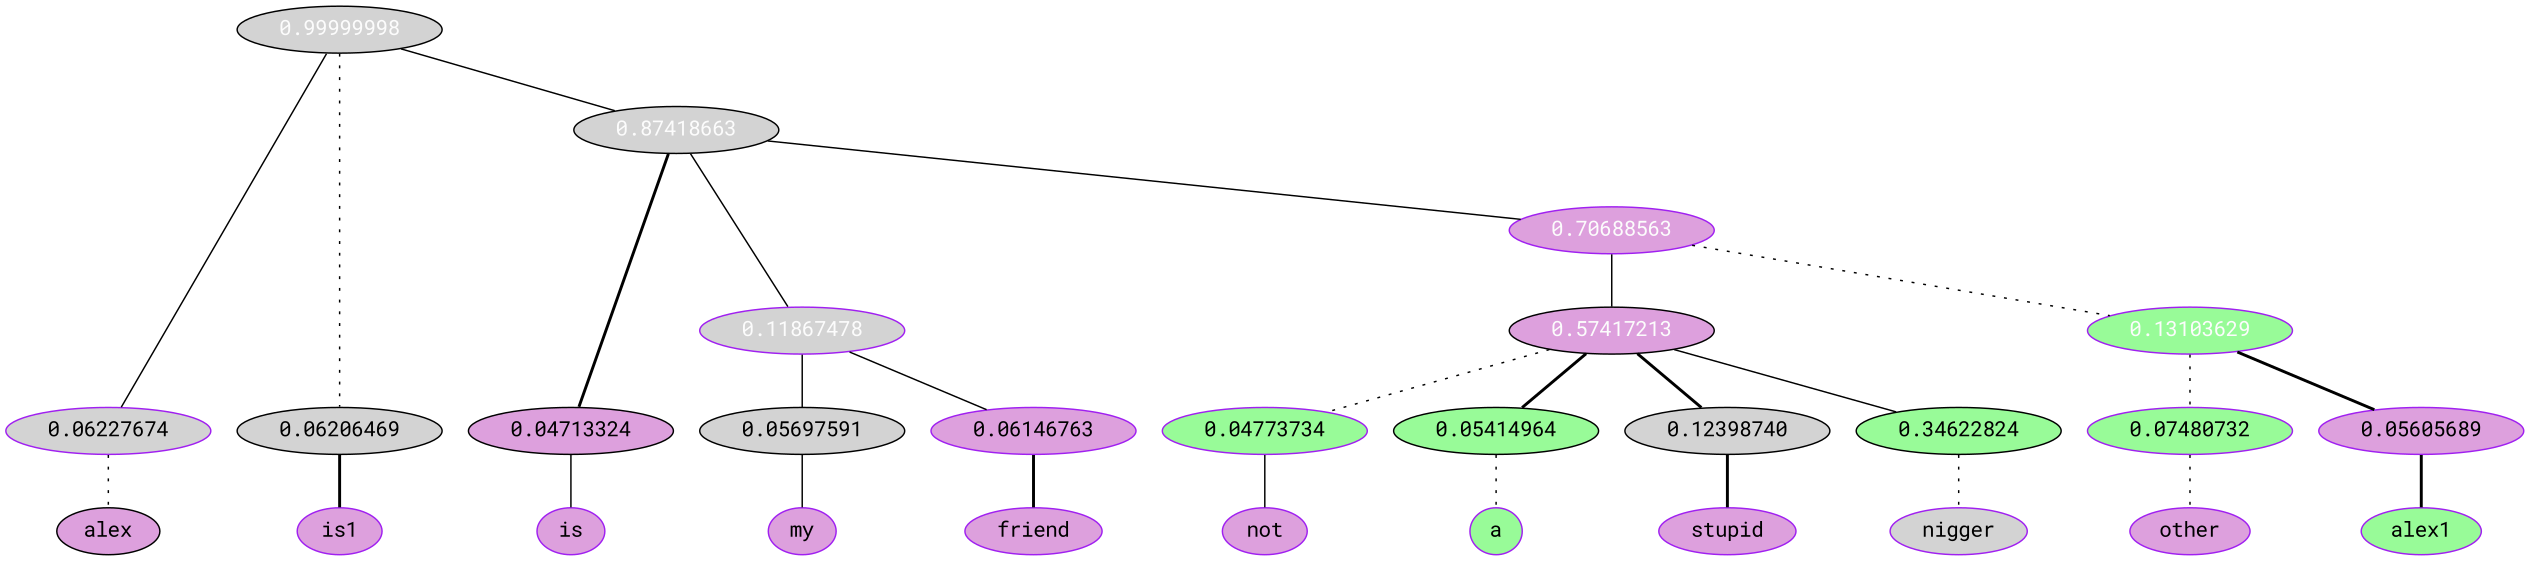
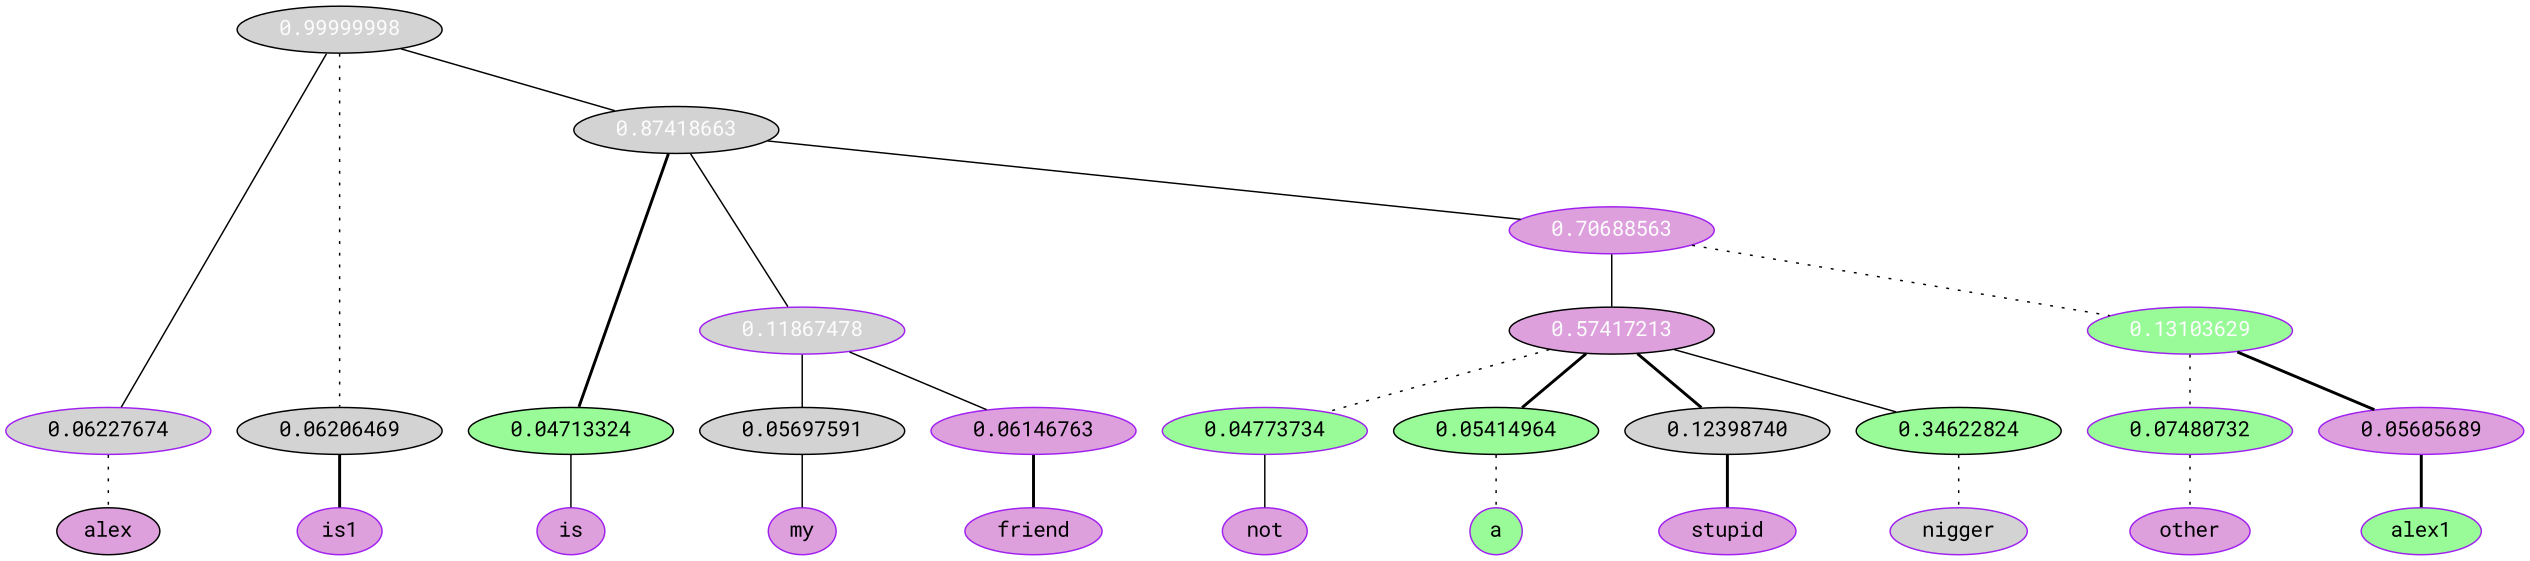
node "0.04713324": fillcolor plum -> palegreen
